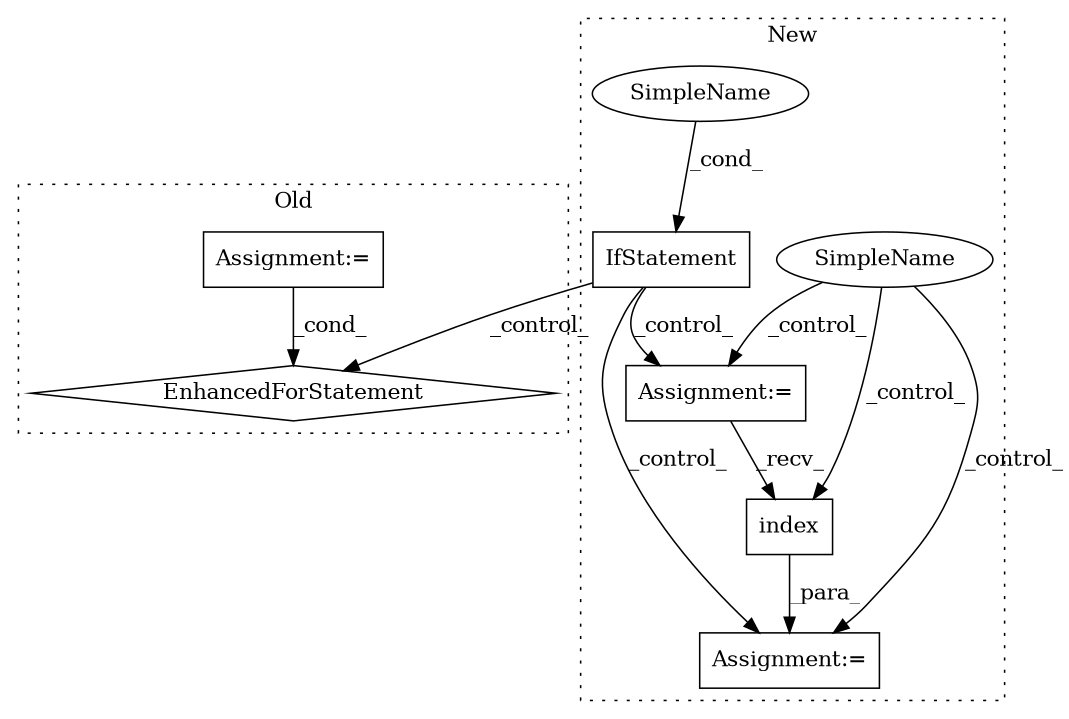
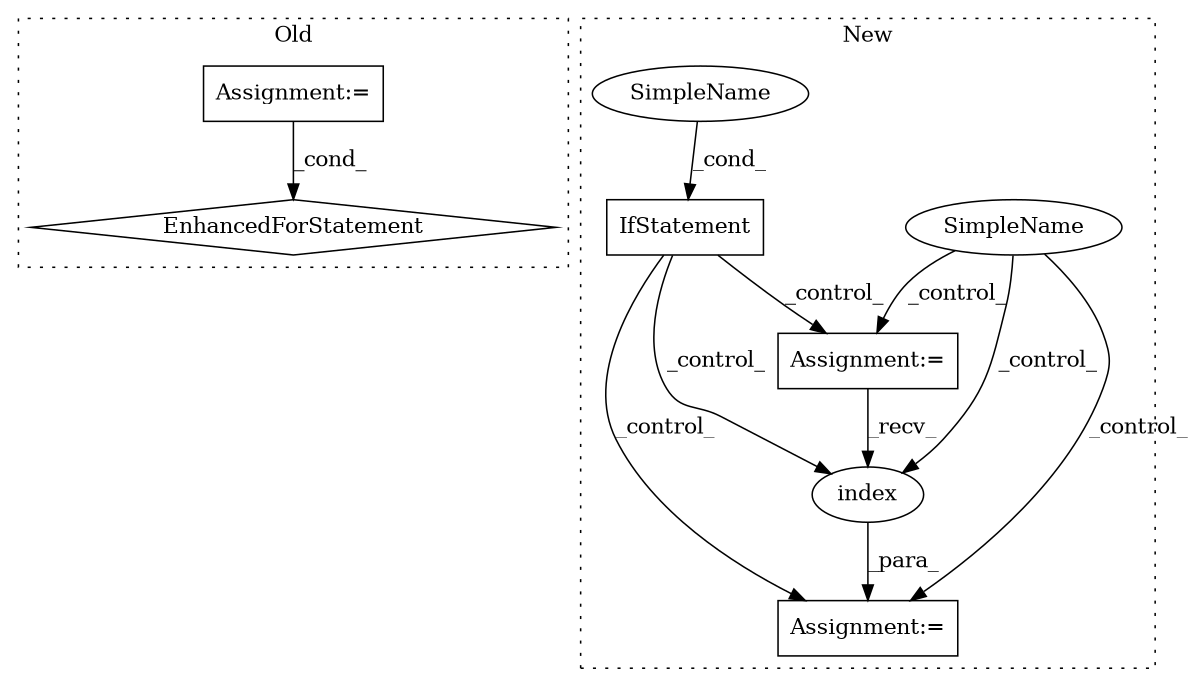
edge "IfStatement" -> "EnhancedForStatement": now "IfStatement" -> "index"
node "index": shape box -> ellipse
